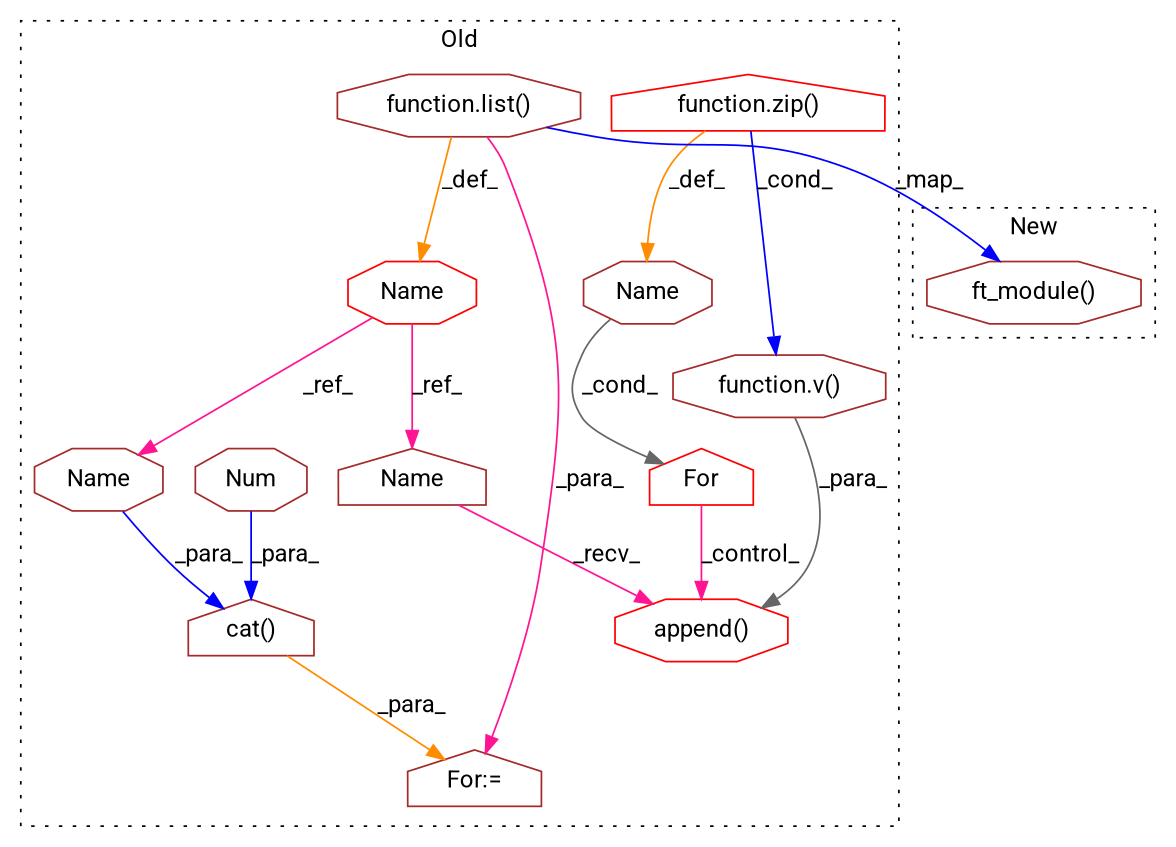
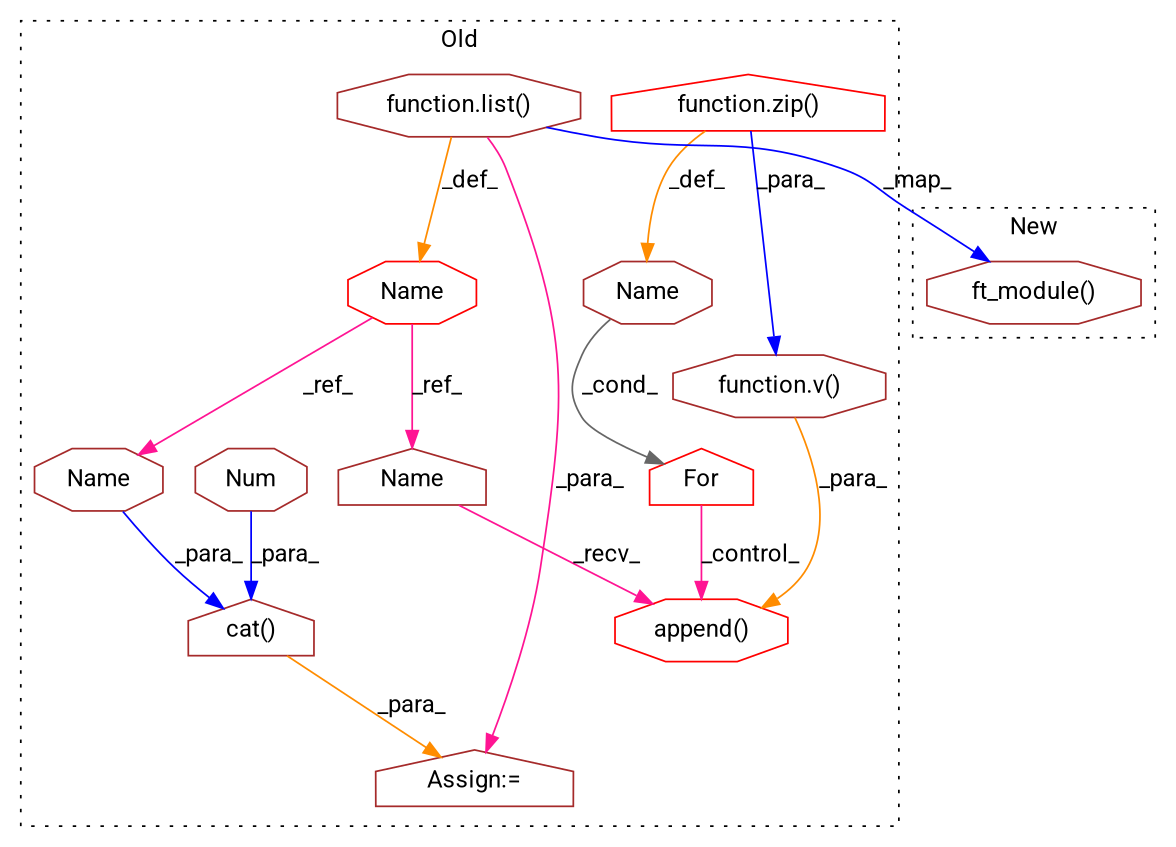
edge "function.zip()" -> "function.v()": label "_cond_" -> "_para_"
edge "function.v()" -> "append()": color gray40 -> darkorange
node "For:=": label "For:=" -> "Assign:="
